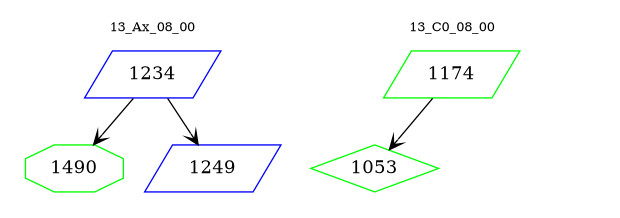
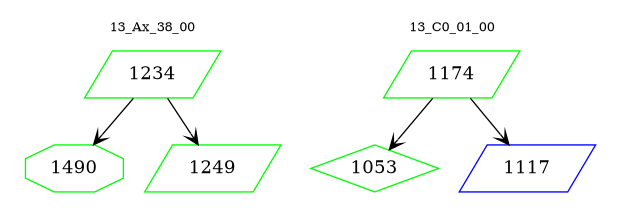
cluster "13_Ax_08_00": label "13_Ax_08_00" -> "13_Ax_38_00"
cluster "13_C0_08_00": label "13_C0_08_00" -> "13_C0_01_00"
node "1234": color blue -> green
node "1249": color blue -> green
node "1117": added
